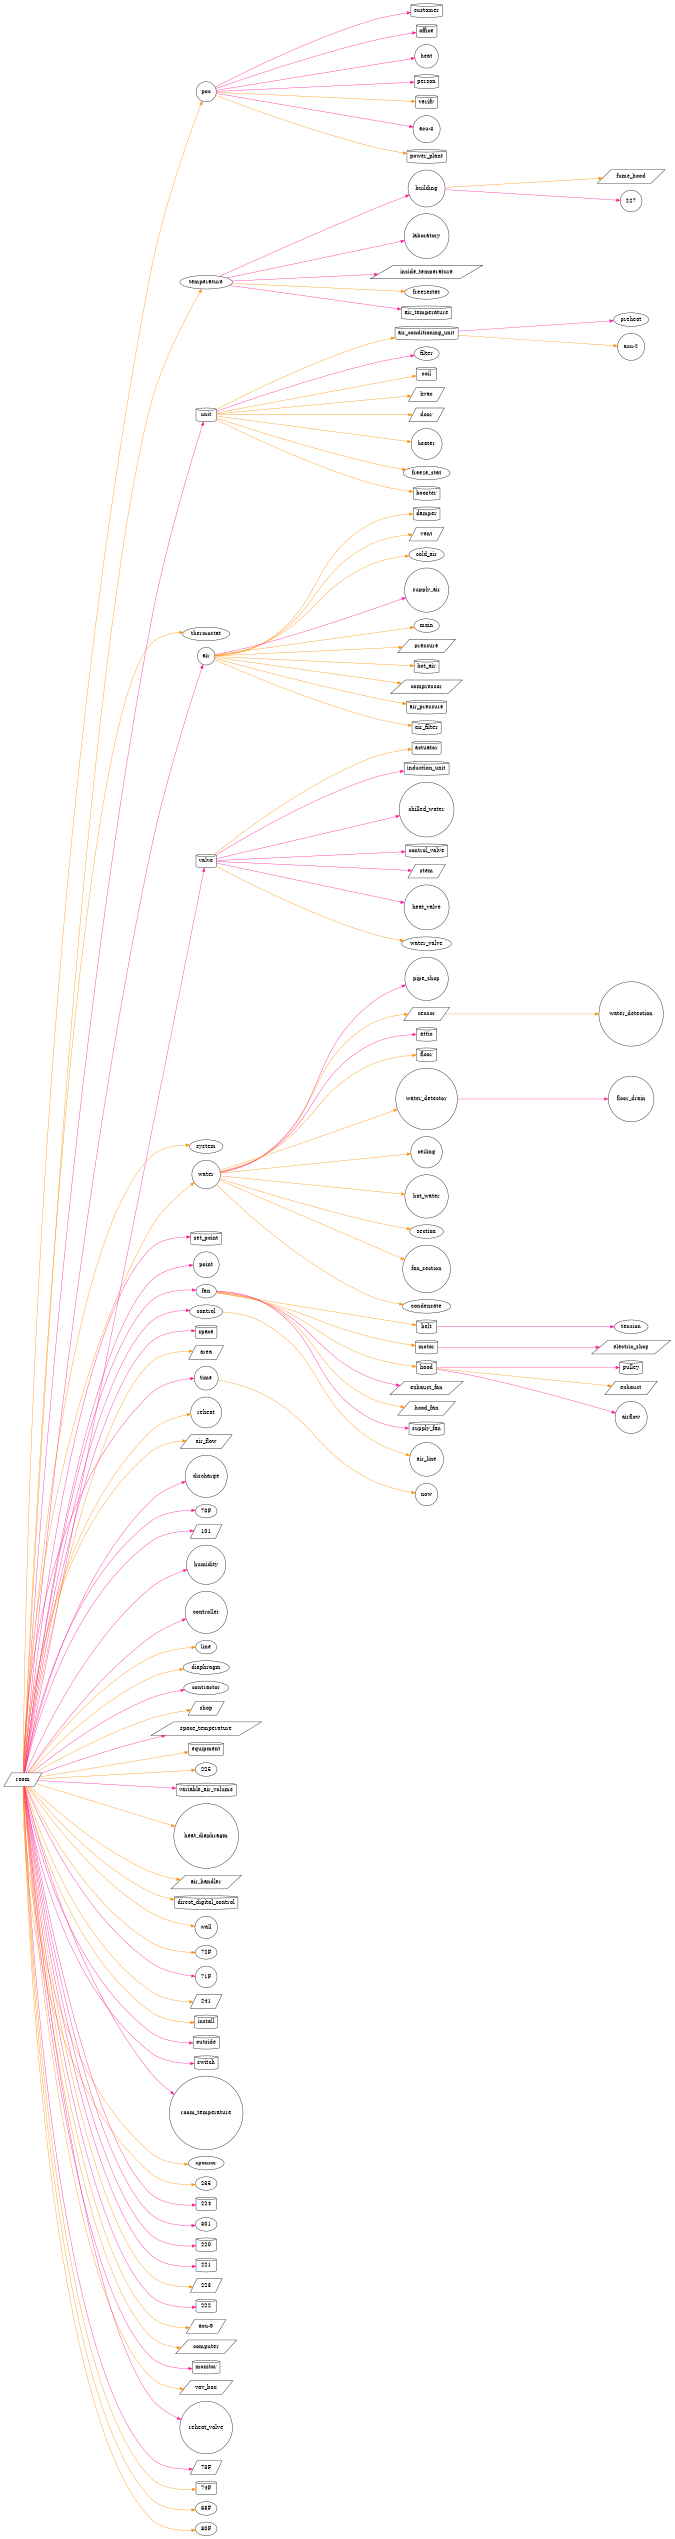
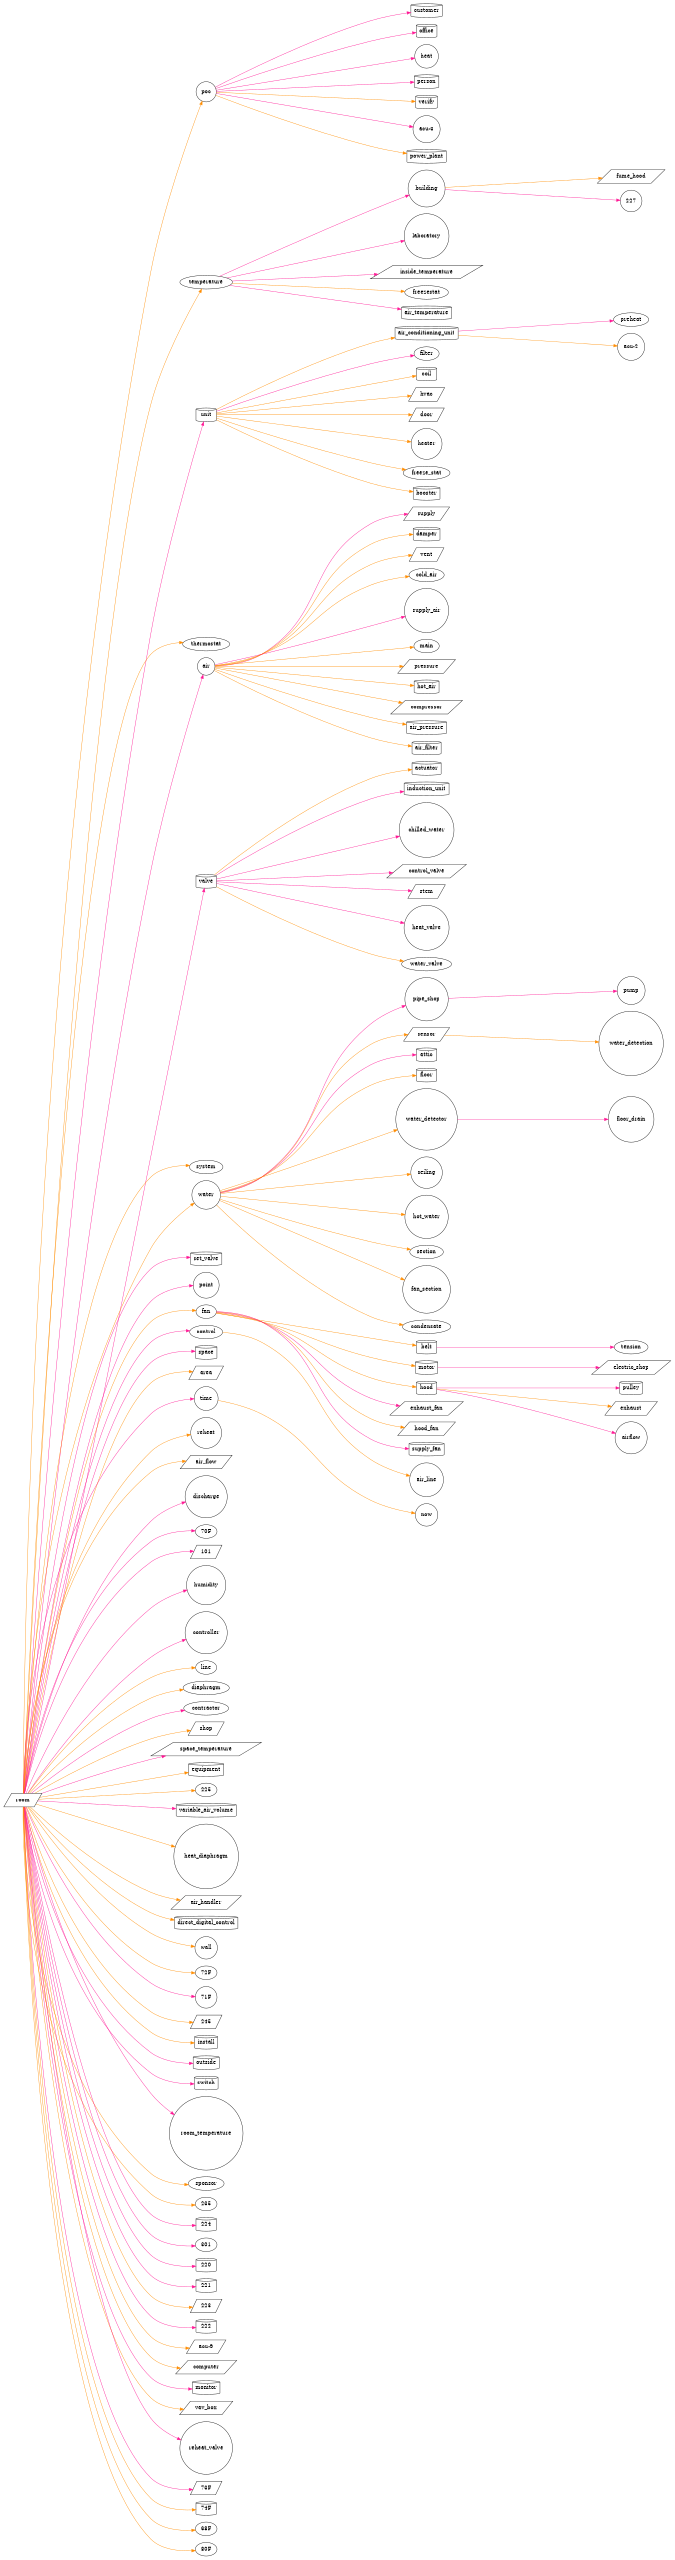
node "supply": added
node "control_valve": shape cylinder -> parallelogram
node "pump": added
node "set_point": label "set_point" -> "set_valve"
edge "room" -> "fan": color deeppink -> darkorange
node "241": label "241" -> "245"
